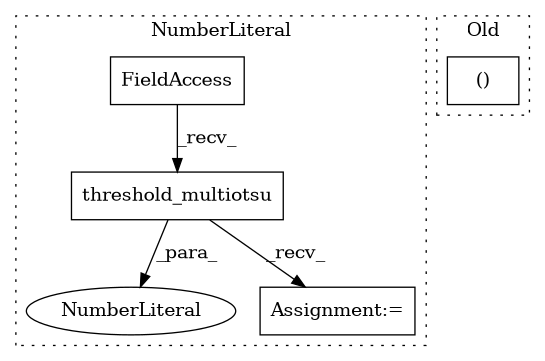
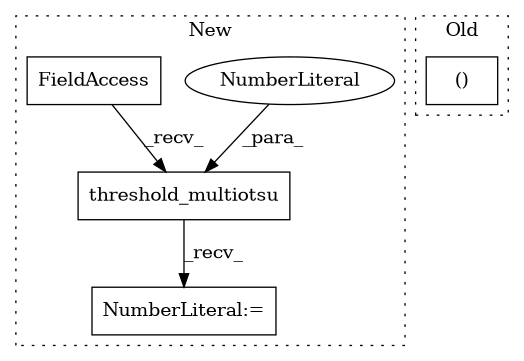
cluster "NumberLiteral": label "NumberLiteral" -> "New"
edge "threshold_multiotsu" -> "NumberLiteral": reversed
node "Assignment:=": label "Assignment:=" -> "NumberLiteral:="
